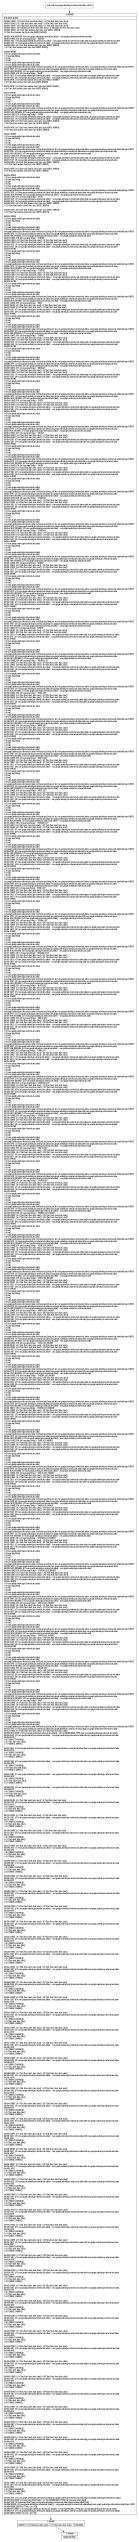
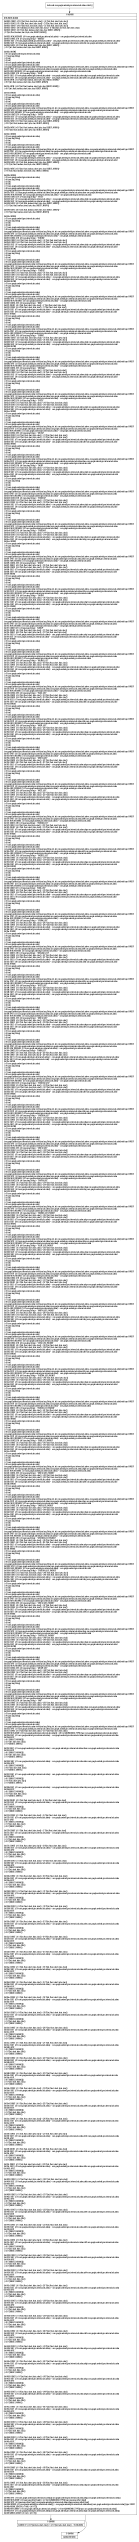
edge "1: 0x0490" -> "3: 0x049d": now "0: 0x0000" -> "3: 0x049d"
